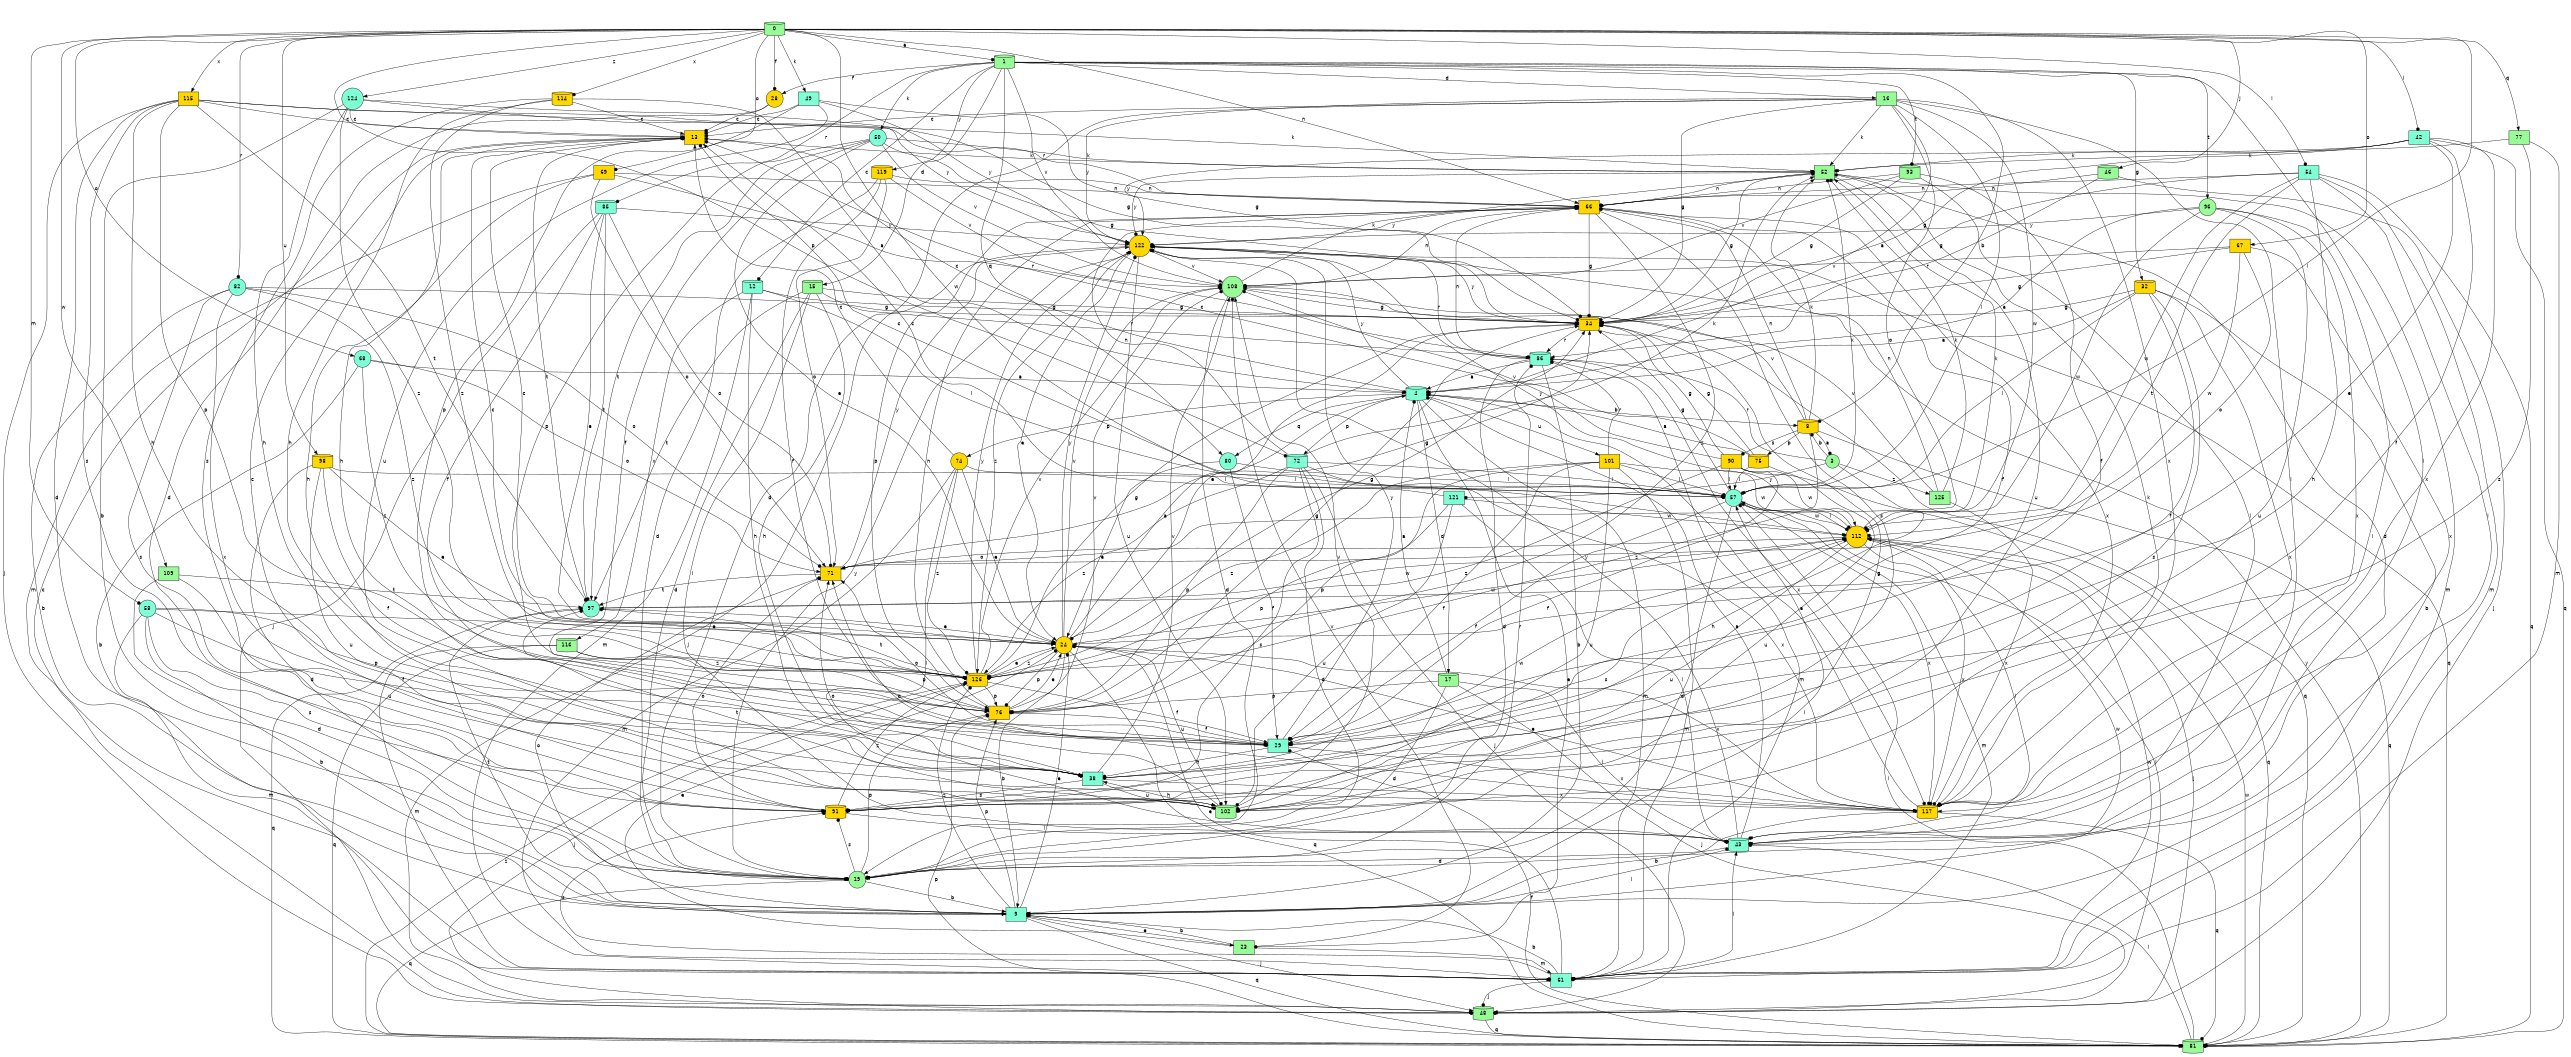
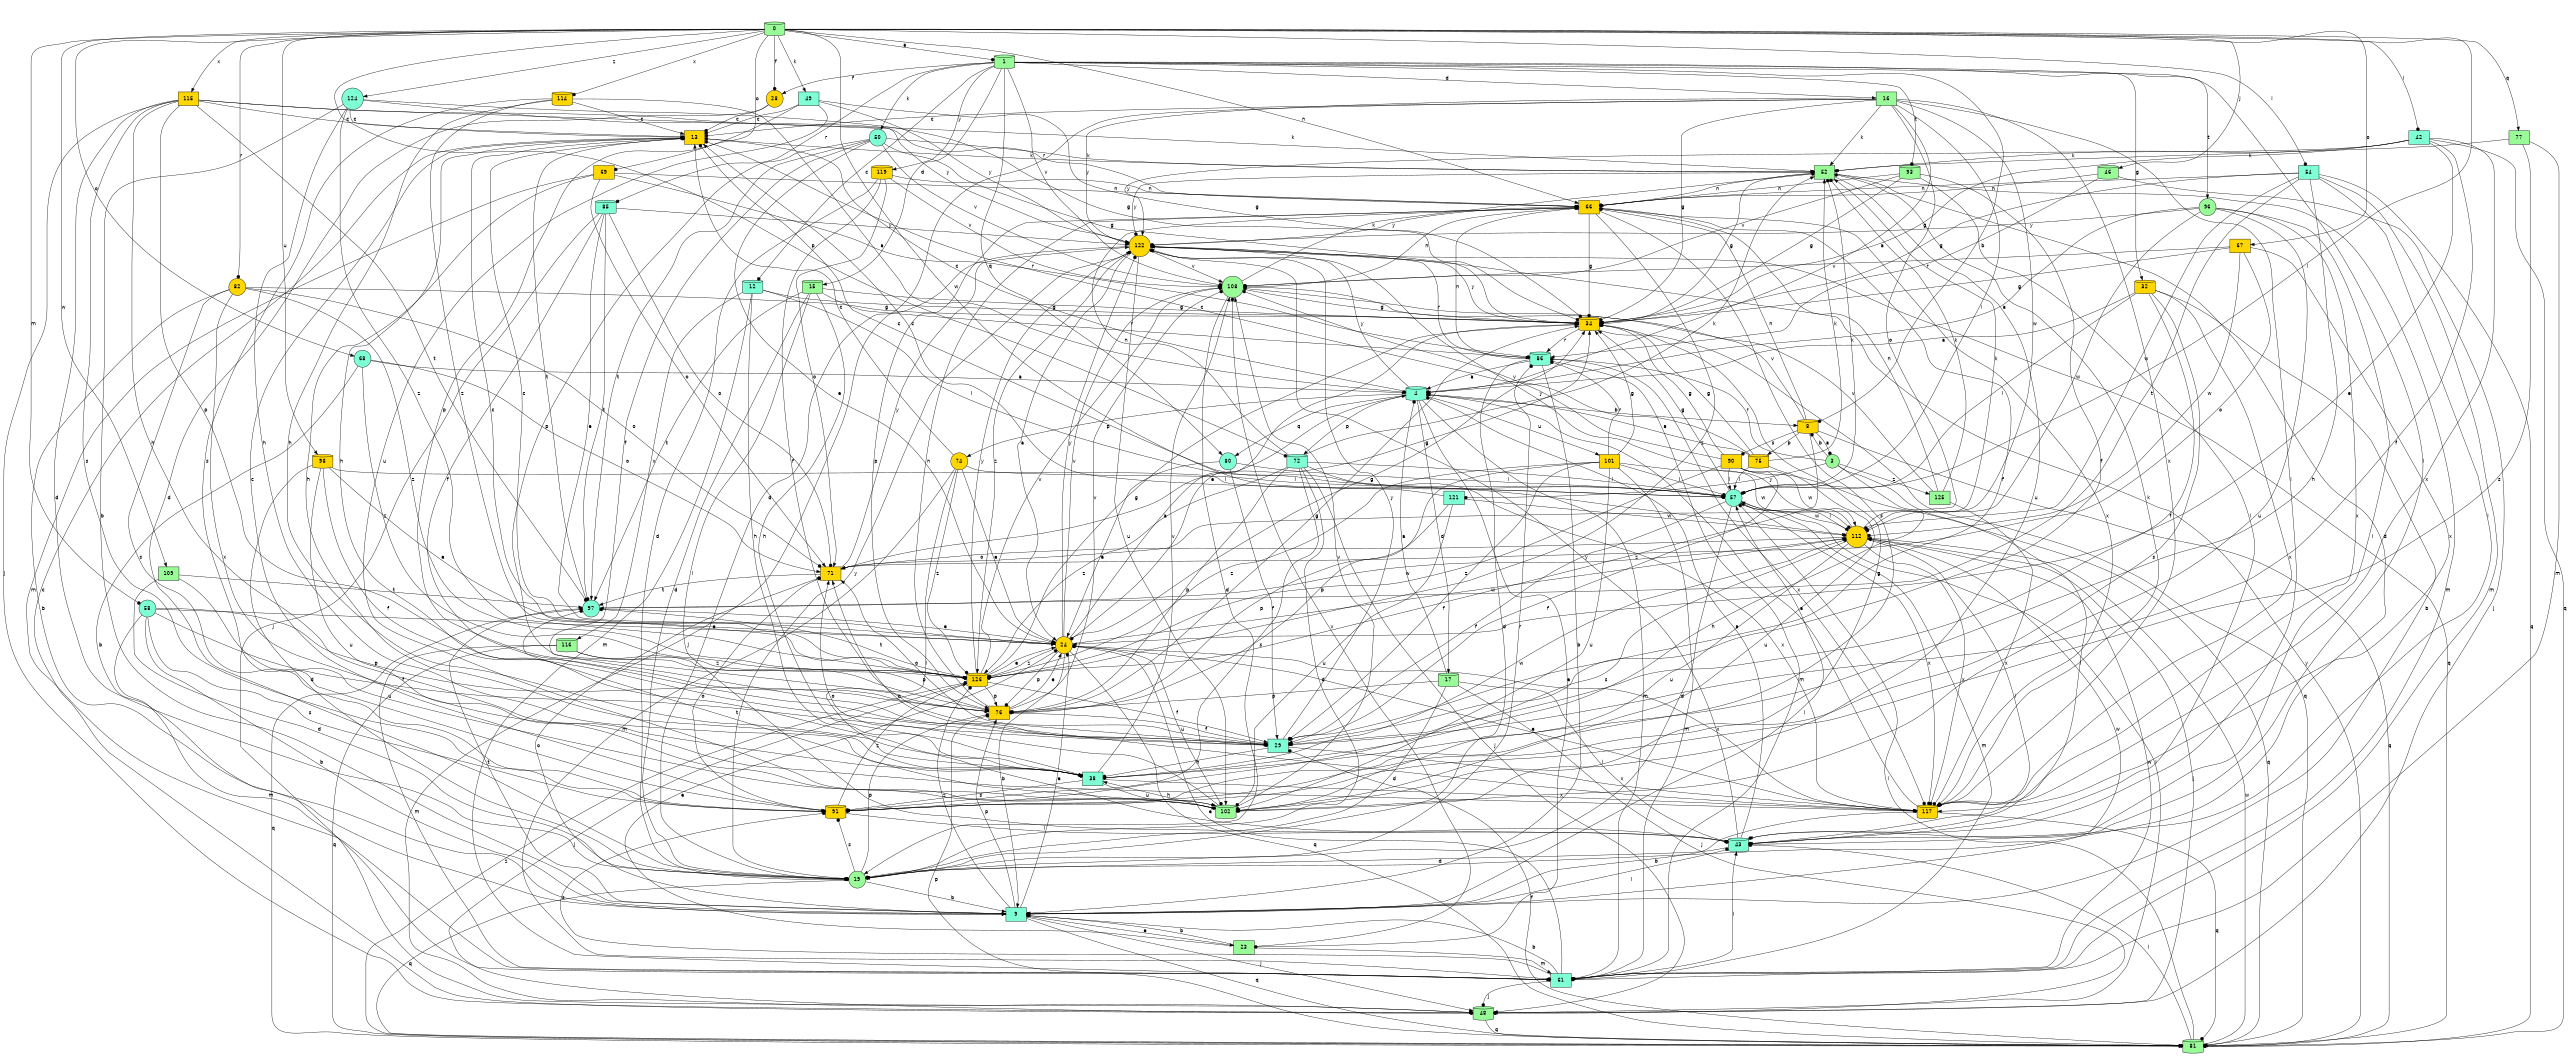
node "82": fillcolor aquamarine -> gold
edge "8" -> "52": now "75" -> "52"
edge "32" -> "34": now "101" -> "34"
edge "122" -> "24": label "e" -> "a"
edge "121" -> "43": now "3" -> "43"
